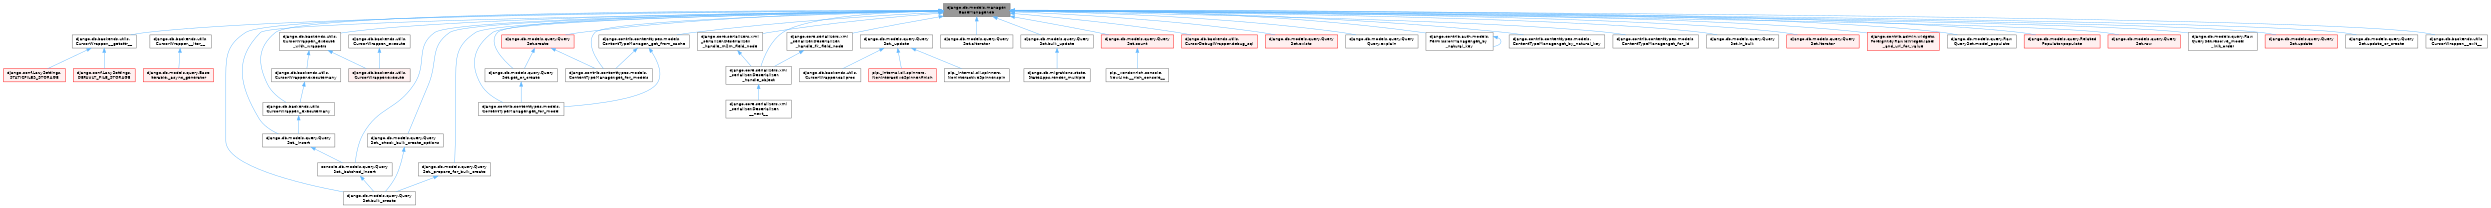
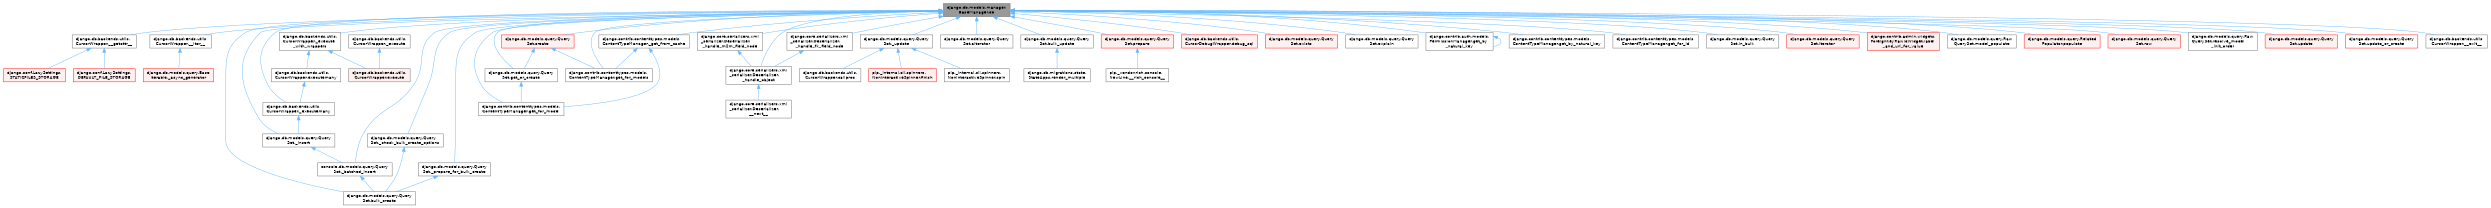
edge "django.db.backends.utils. CursorWrapper.__iter__" -> "django.db.models.manager. BaseManager.db": added
edge "django.db.models.query.Query Set._update" -> "django.db.models.manager. BaseManager.db": added
node "django.db.models.query.Query Set.count": label "django.db.models.query.Query Set.count" -> "django.db.models.query.Query Set.prepare"
node "django.db.models.query.Query Query.explain": label "django.db.models.query.Query Query.explain" -> "django.db.models.query.Query Set.explain"
node "django.db.models.query.Query Set.update_or_create": color grey40 -> red
